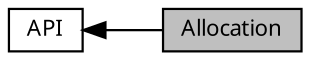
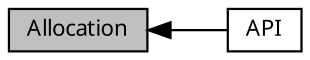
edge "Allocation" -> "API": reversed
